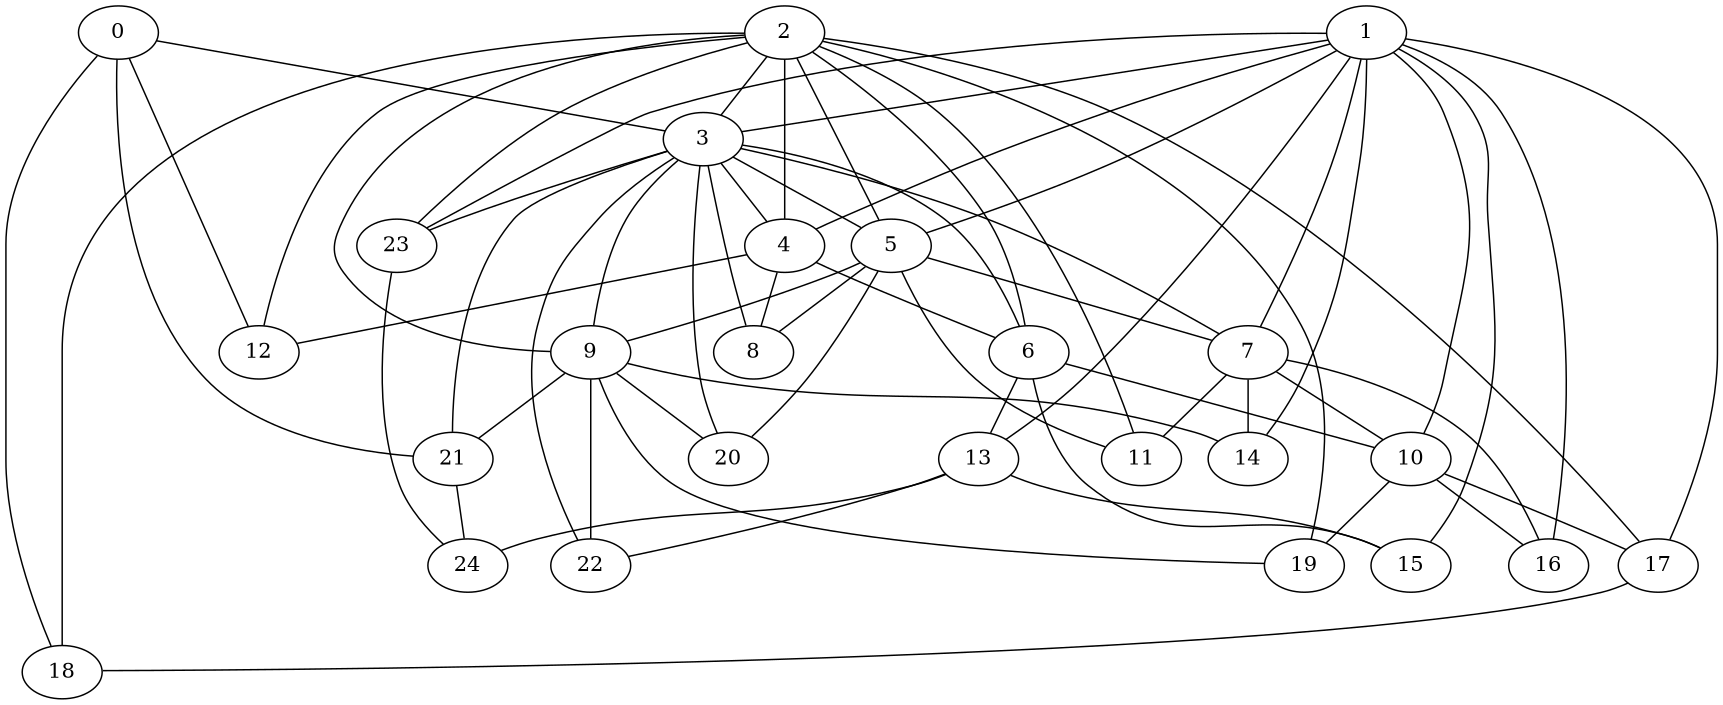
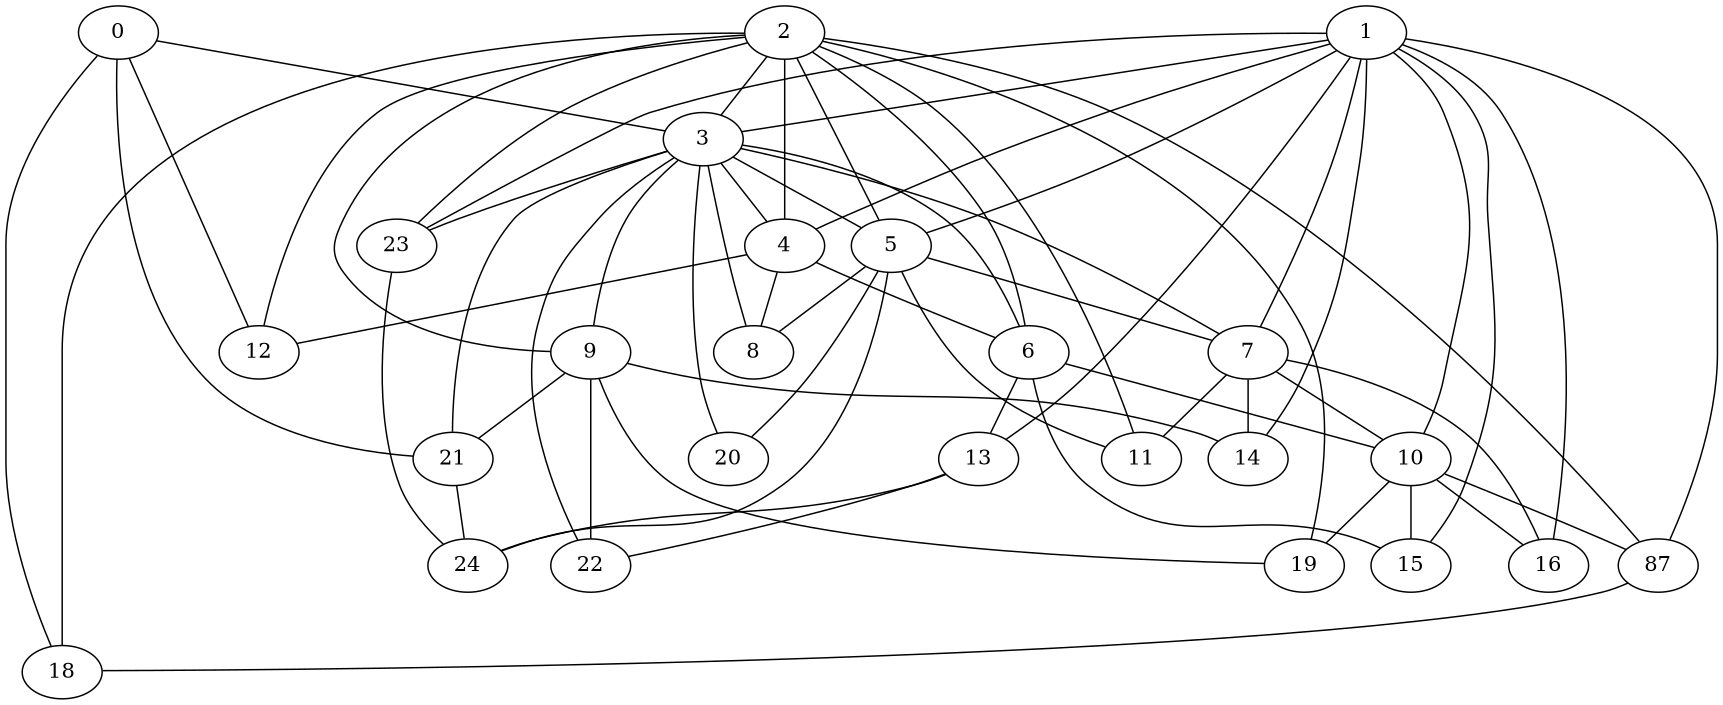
edge "5" -- "9": now "5" -- "24"
edge "9" -- "20": removed
edge "13" -- "15": now "10" -- "15"
node "17": label "17" -> "87"
